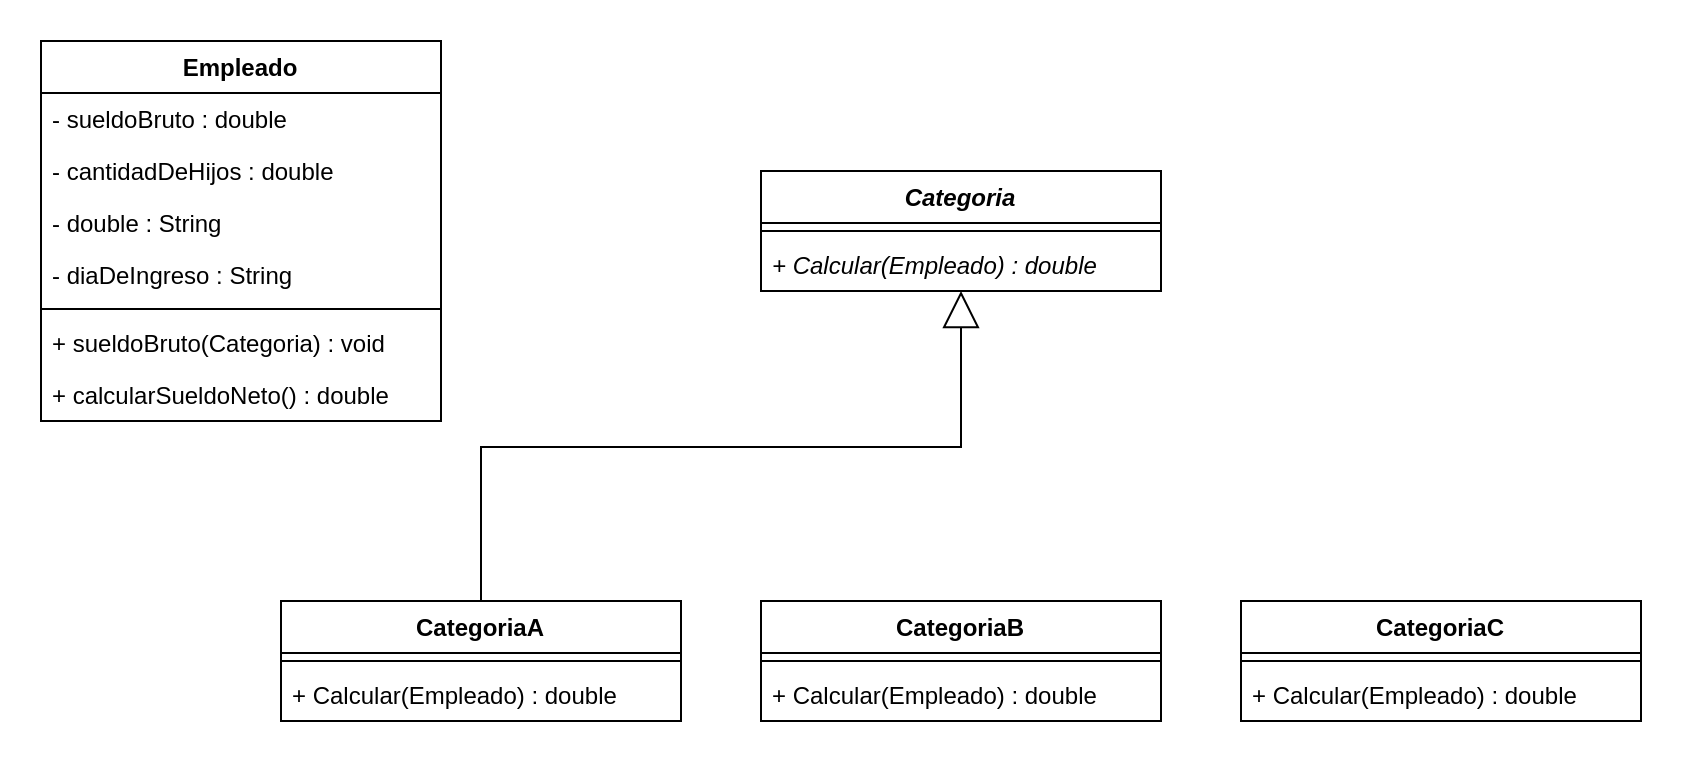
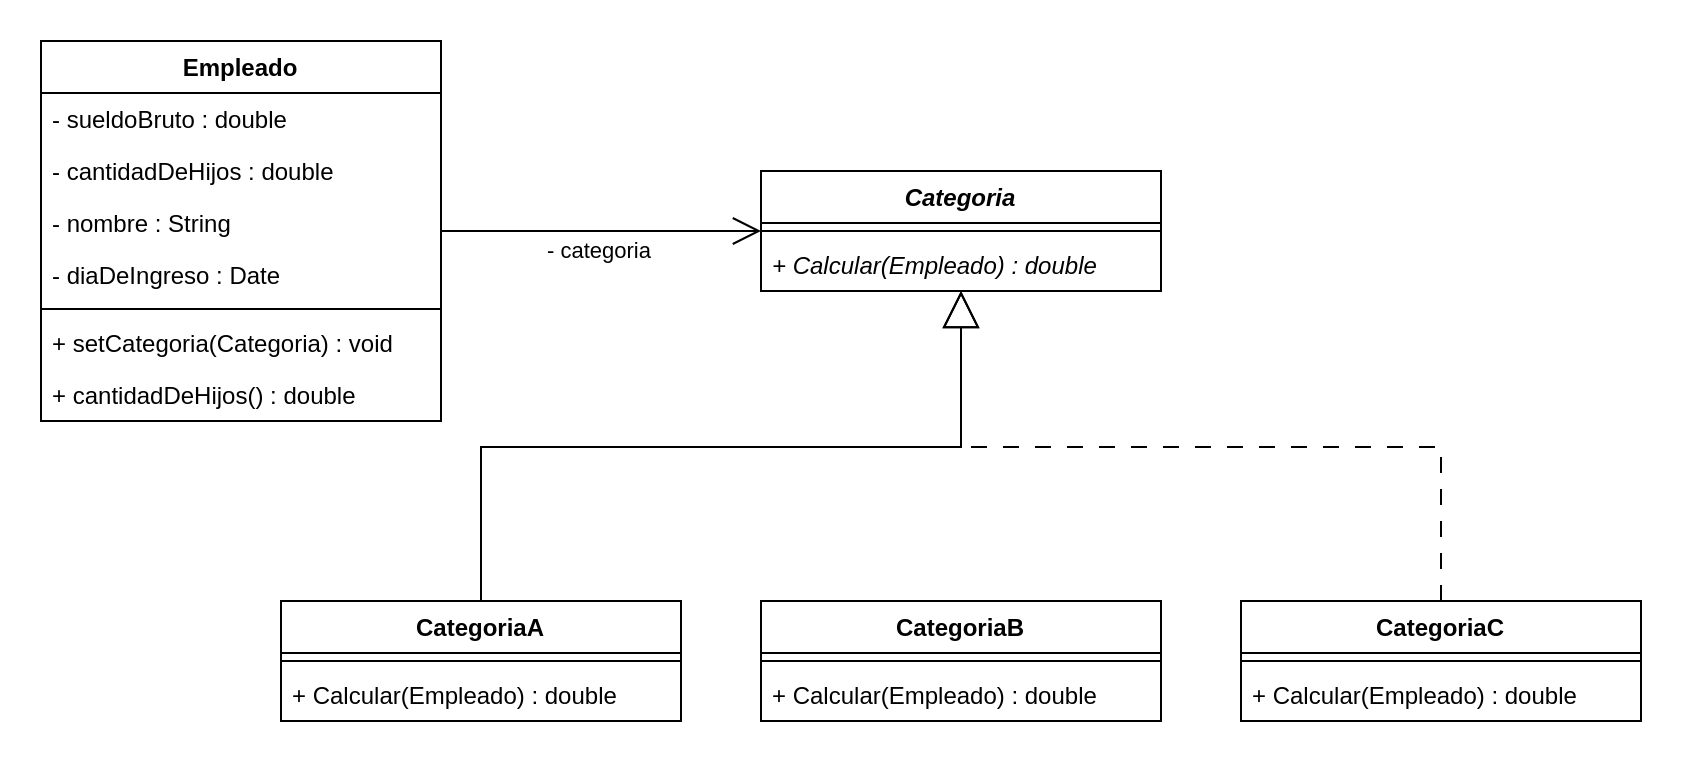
node "- double : String": label "- double : String" -> "- nombre : String"
edge "Empleado" -> "Categoria": added, label "- categoria"
node "- diaDeIngreso : String": label "- diaDeIngreso : String" -> "- diaDeIngreso : Date"
node "+ sueldoBruto(Categoria) : void": label "+ sueldoBruto(Categoria) : void" -> "+ setCategoria(Categoria) : void"
node "+ calcularSueldoNeto() : double": label "+ calcularSueldoNeto() : double" -> "+ cantidadDeHijos() : double"
edge "CategoriaC" -> "Categoria": added
